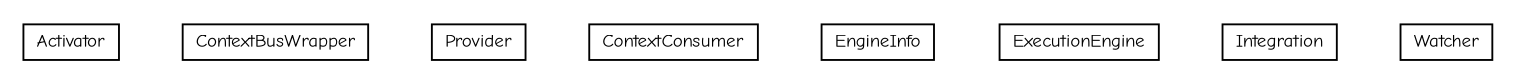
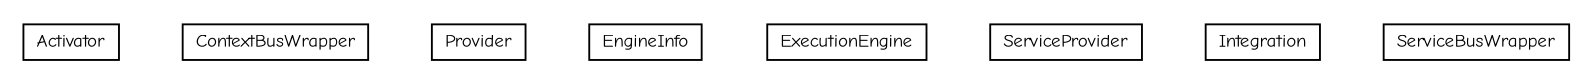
node "ContextConsumer": removed
node "ServiceProvider": added
node "Watcher": removed
node "ServiceBusWrapper": added
